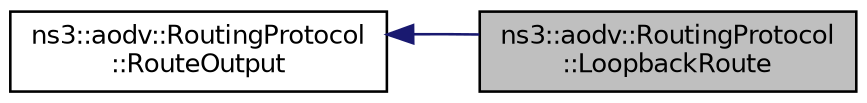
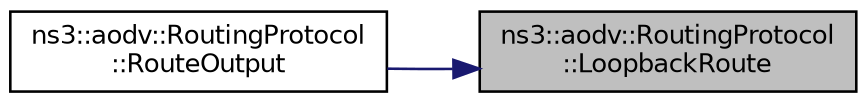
edge "ns3::aodv::RoutingProtocol ::LoopbackRoute" -> "ns3::aodv::RoutingProtocol ::RouteOutput": reversed
